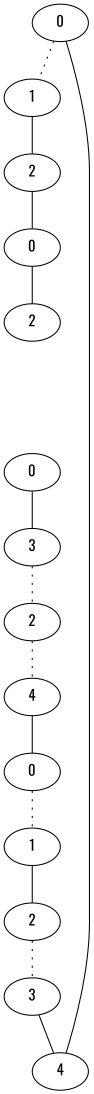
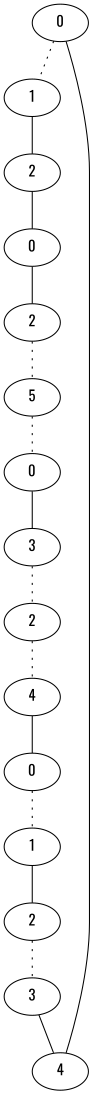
node "5": added
